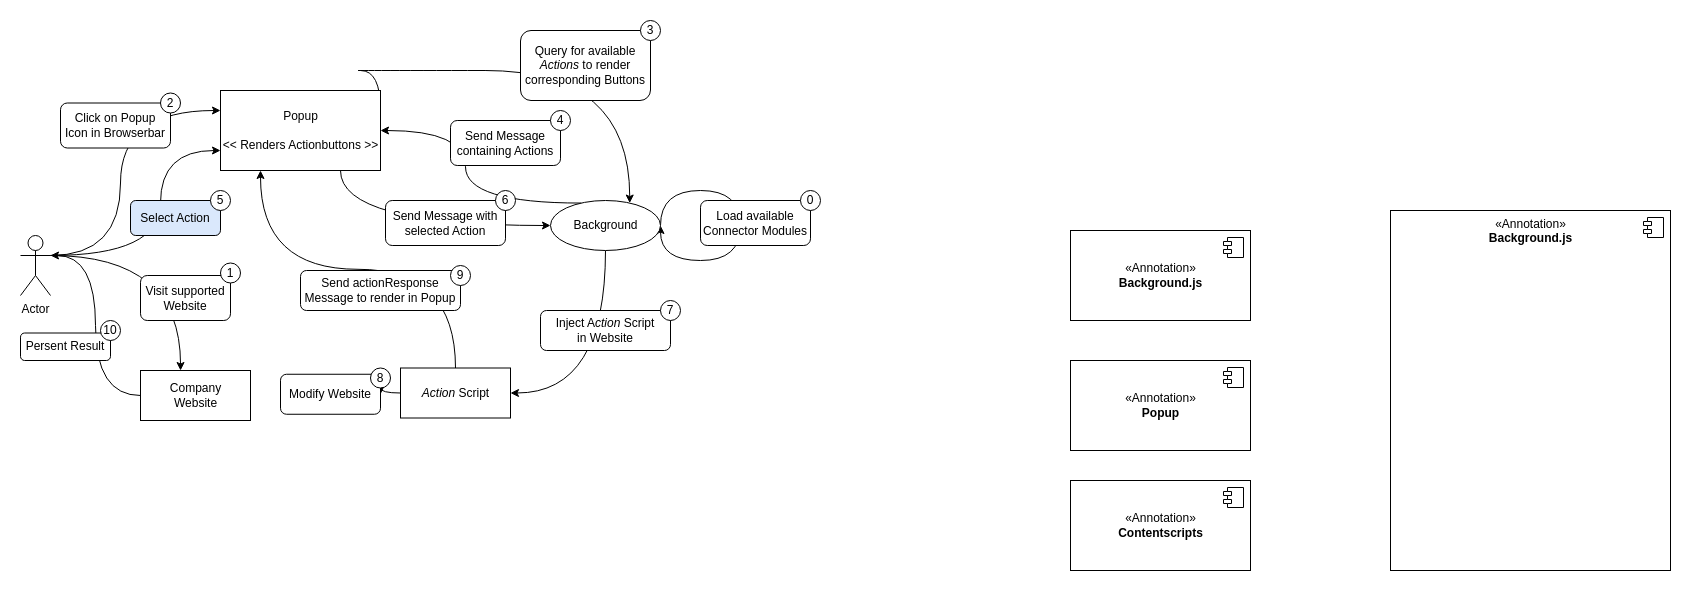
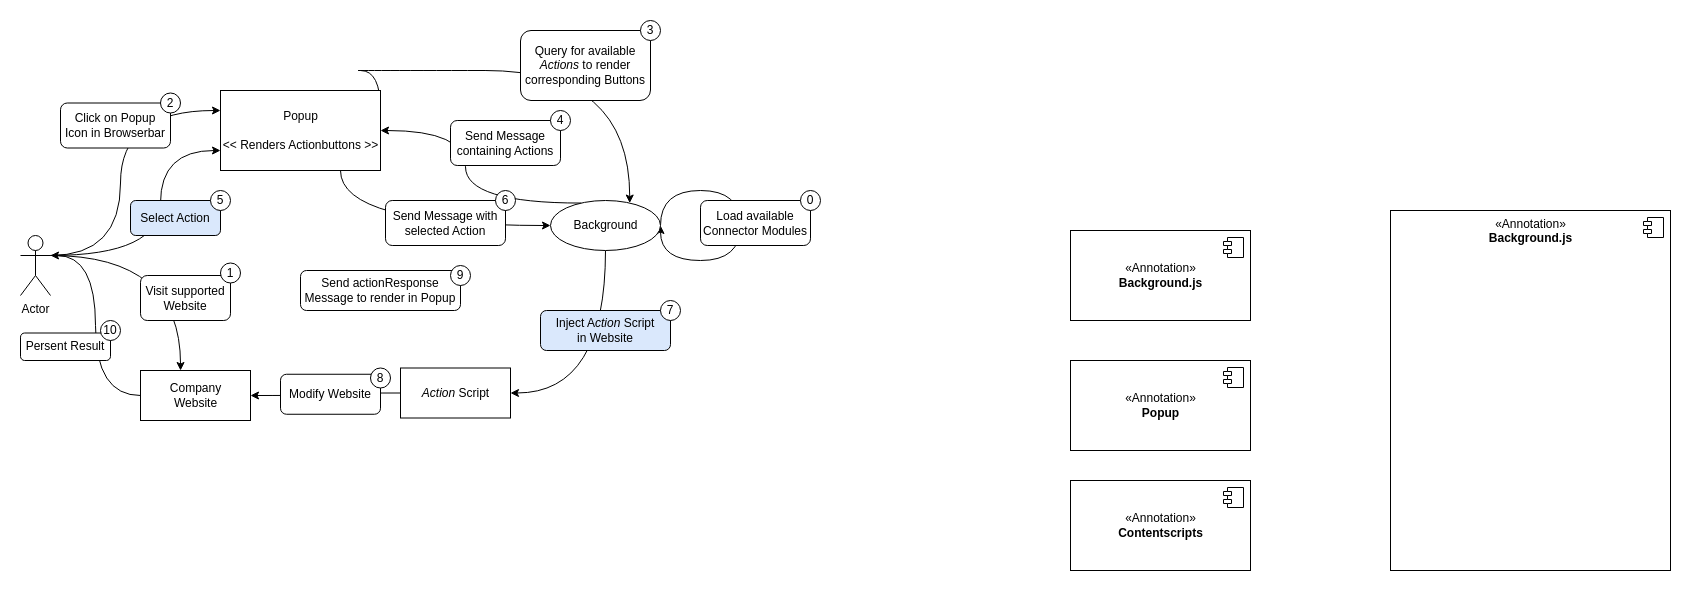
edge "Action Script" -> "Popup << Renders Actionbuttons >>": removed
node "Inject Action Script in Website": fillcolor #ffffff -> #dae8fc
edge "Action Script" -> "Modify Website": now "Action Script" -> "Company Website"
